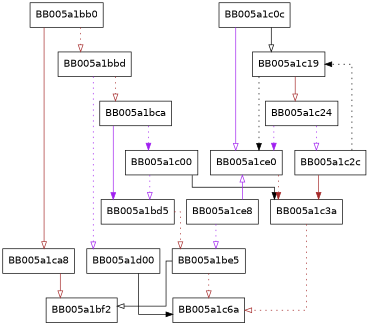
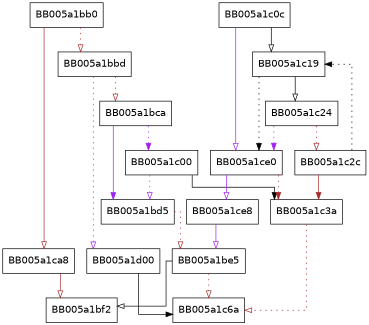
edge "BB005a1c19" -> "BB005a1c24": color brown -> black
edge "BB005a1c24" -> "BB005a1c2c": color purple -> brown
edge "BB005a1ce8" -> "BB005a1ce0": reversed
edge "BB005a1ce8" -> "BB005a1be5": style dotted -> solid
